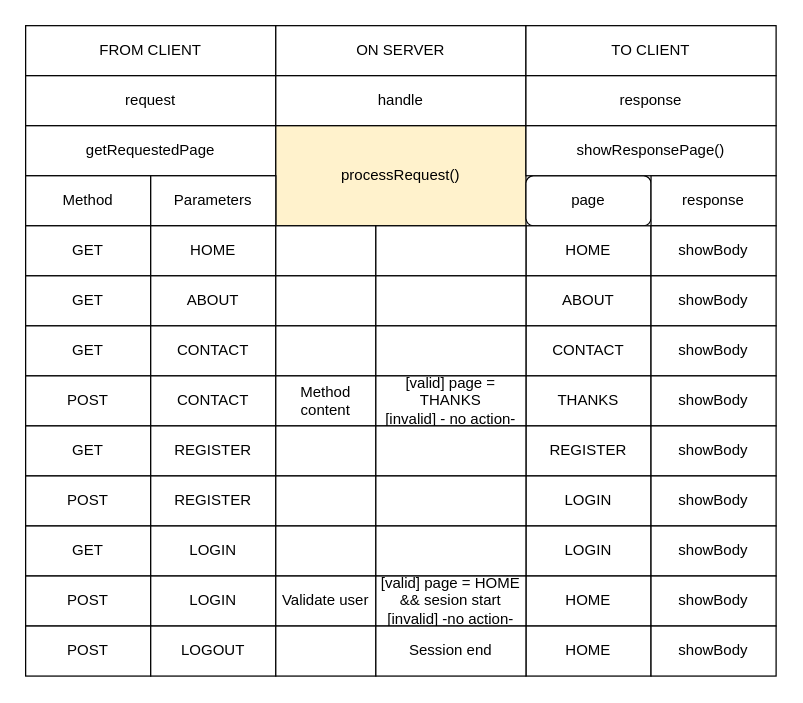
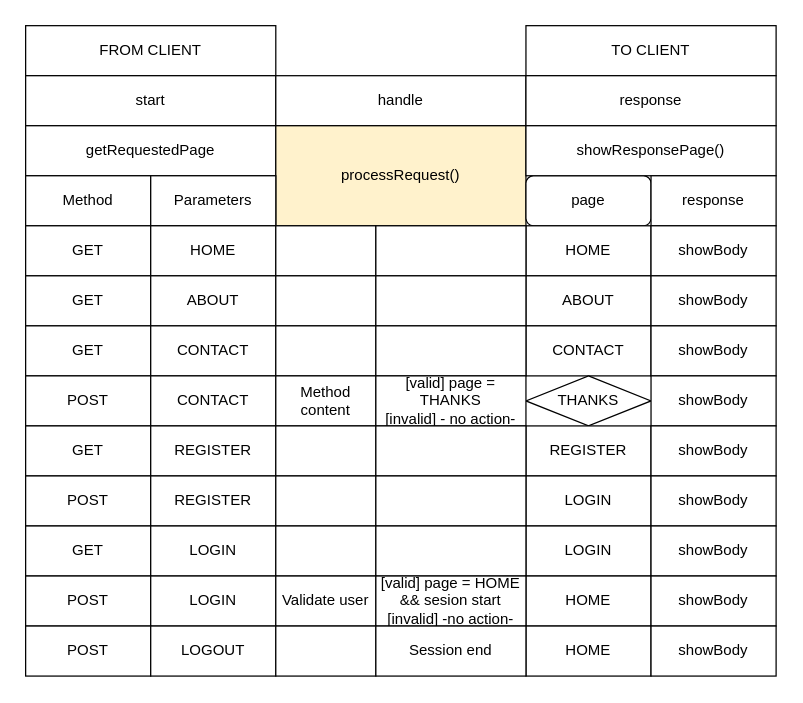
node "ON SERVER": removed
node "request": label "request" -> "start"
node "THANKS": shape rectangle -> diamond
